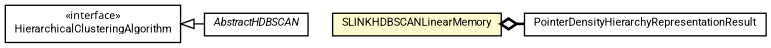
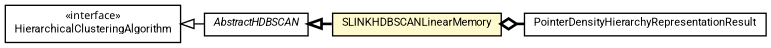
edge "SLINKHDBSCANLinearMemory" -> "AbstractHDBSCAN": added
